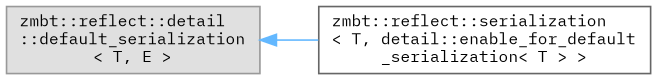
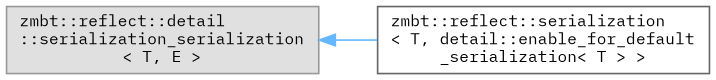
node "zmbt::reflect::detail ::default_serialization < T, E >": label "zmbt::reflect::detail ::default_serialization < T, E >" -> "zmbt::reflect::detail ::serialization_serialization < T, E >"
